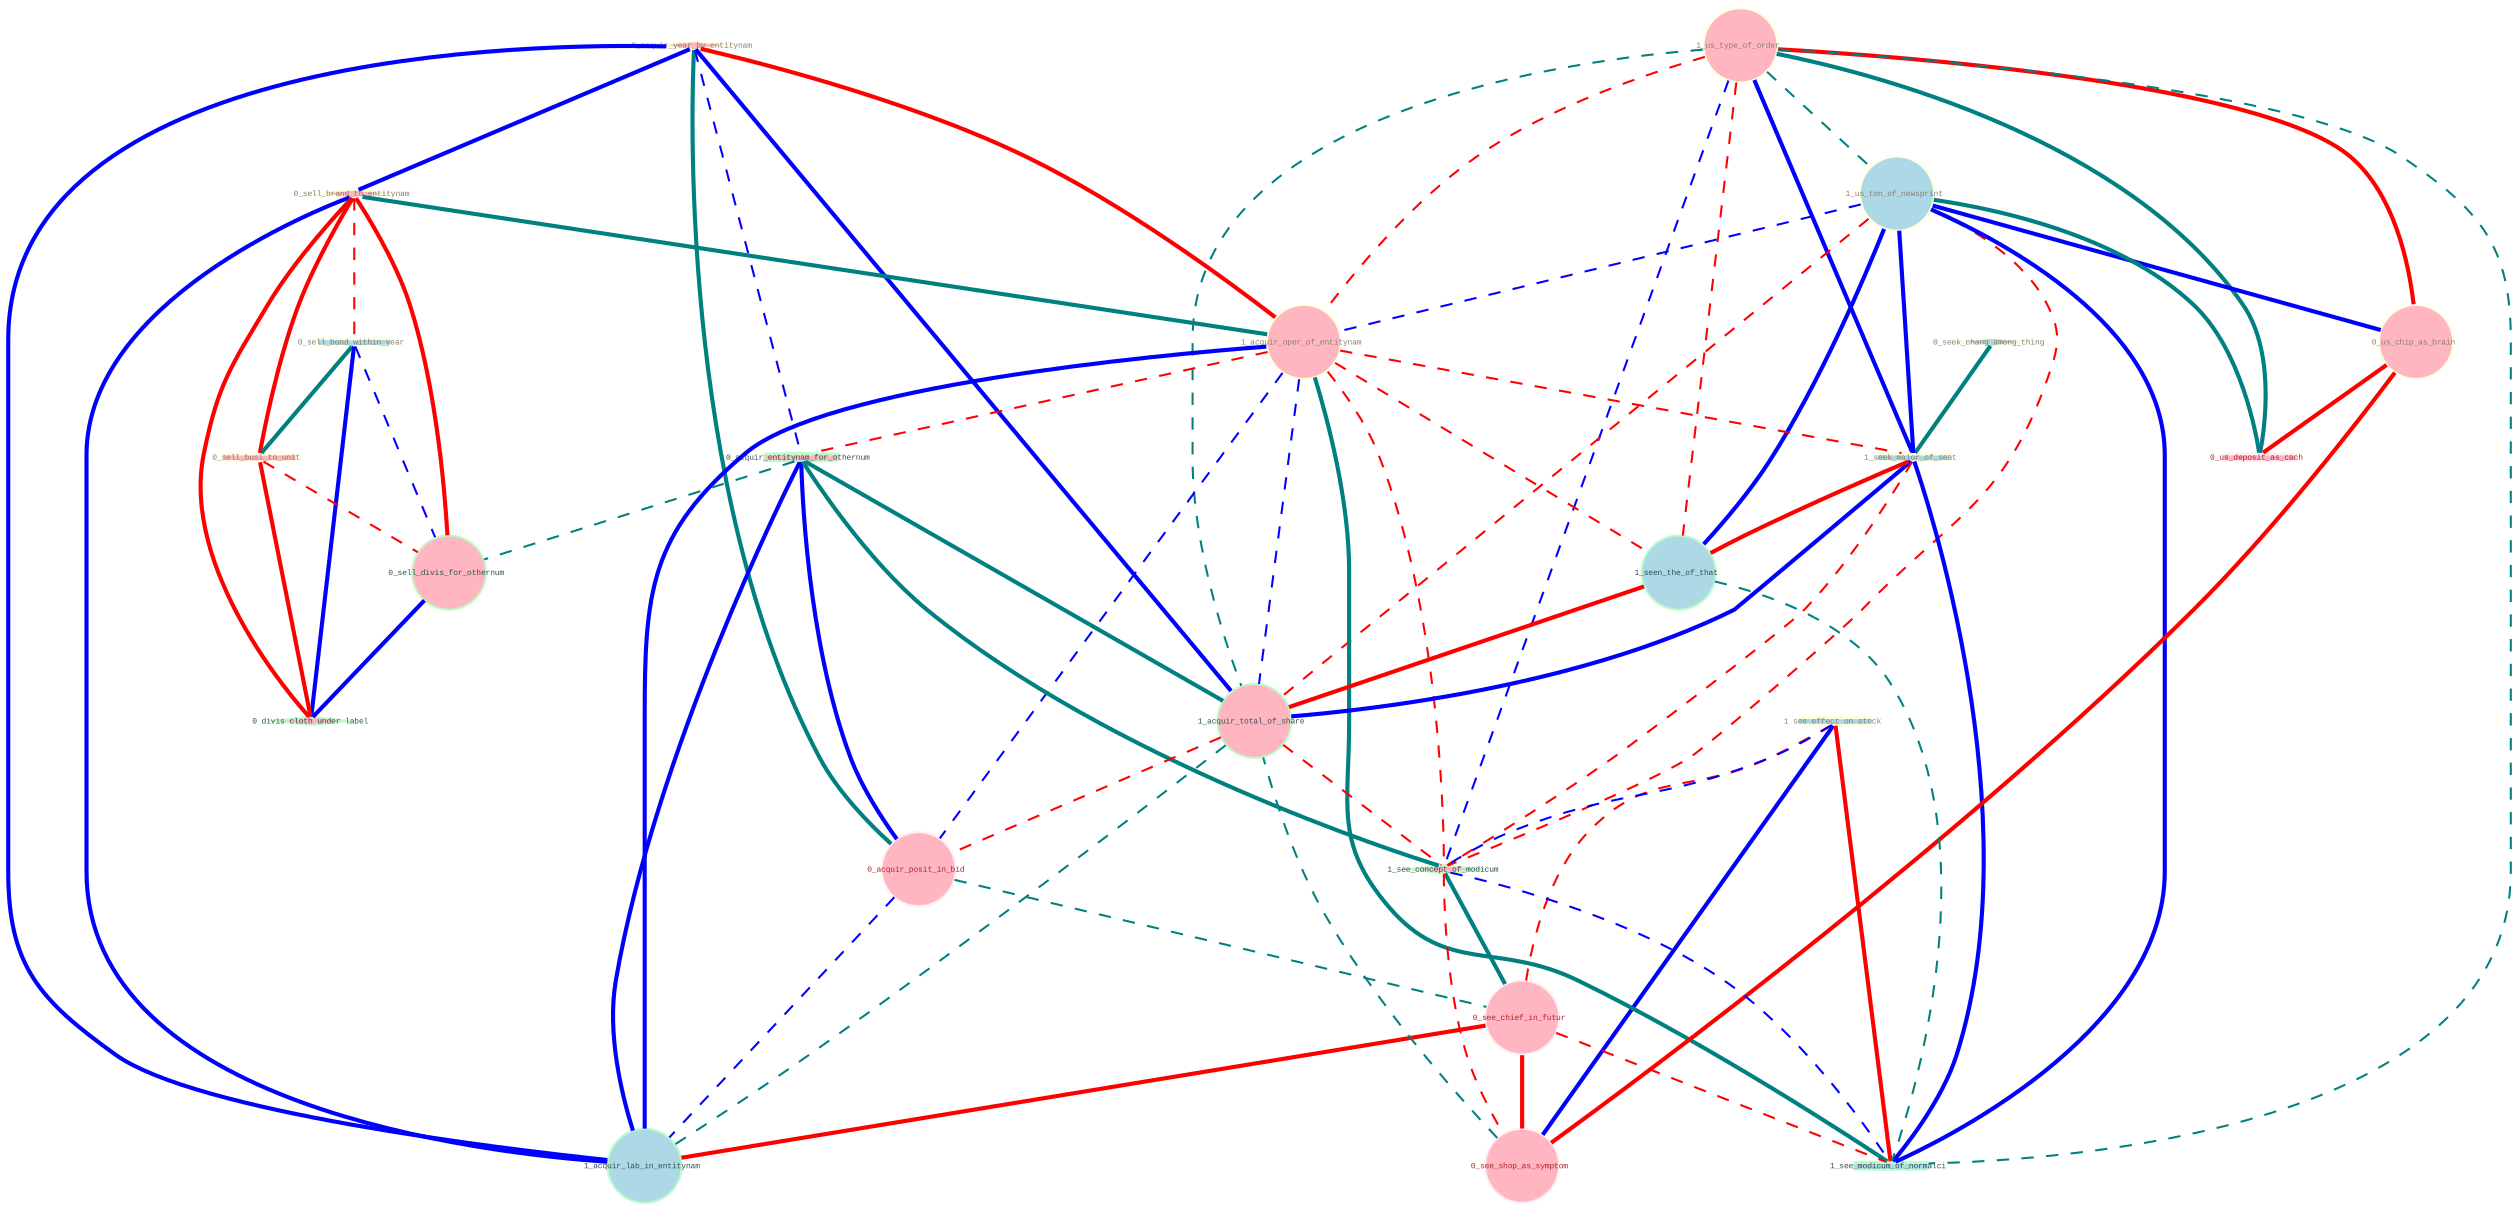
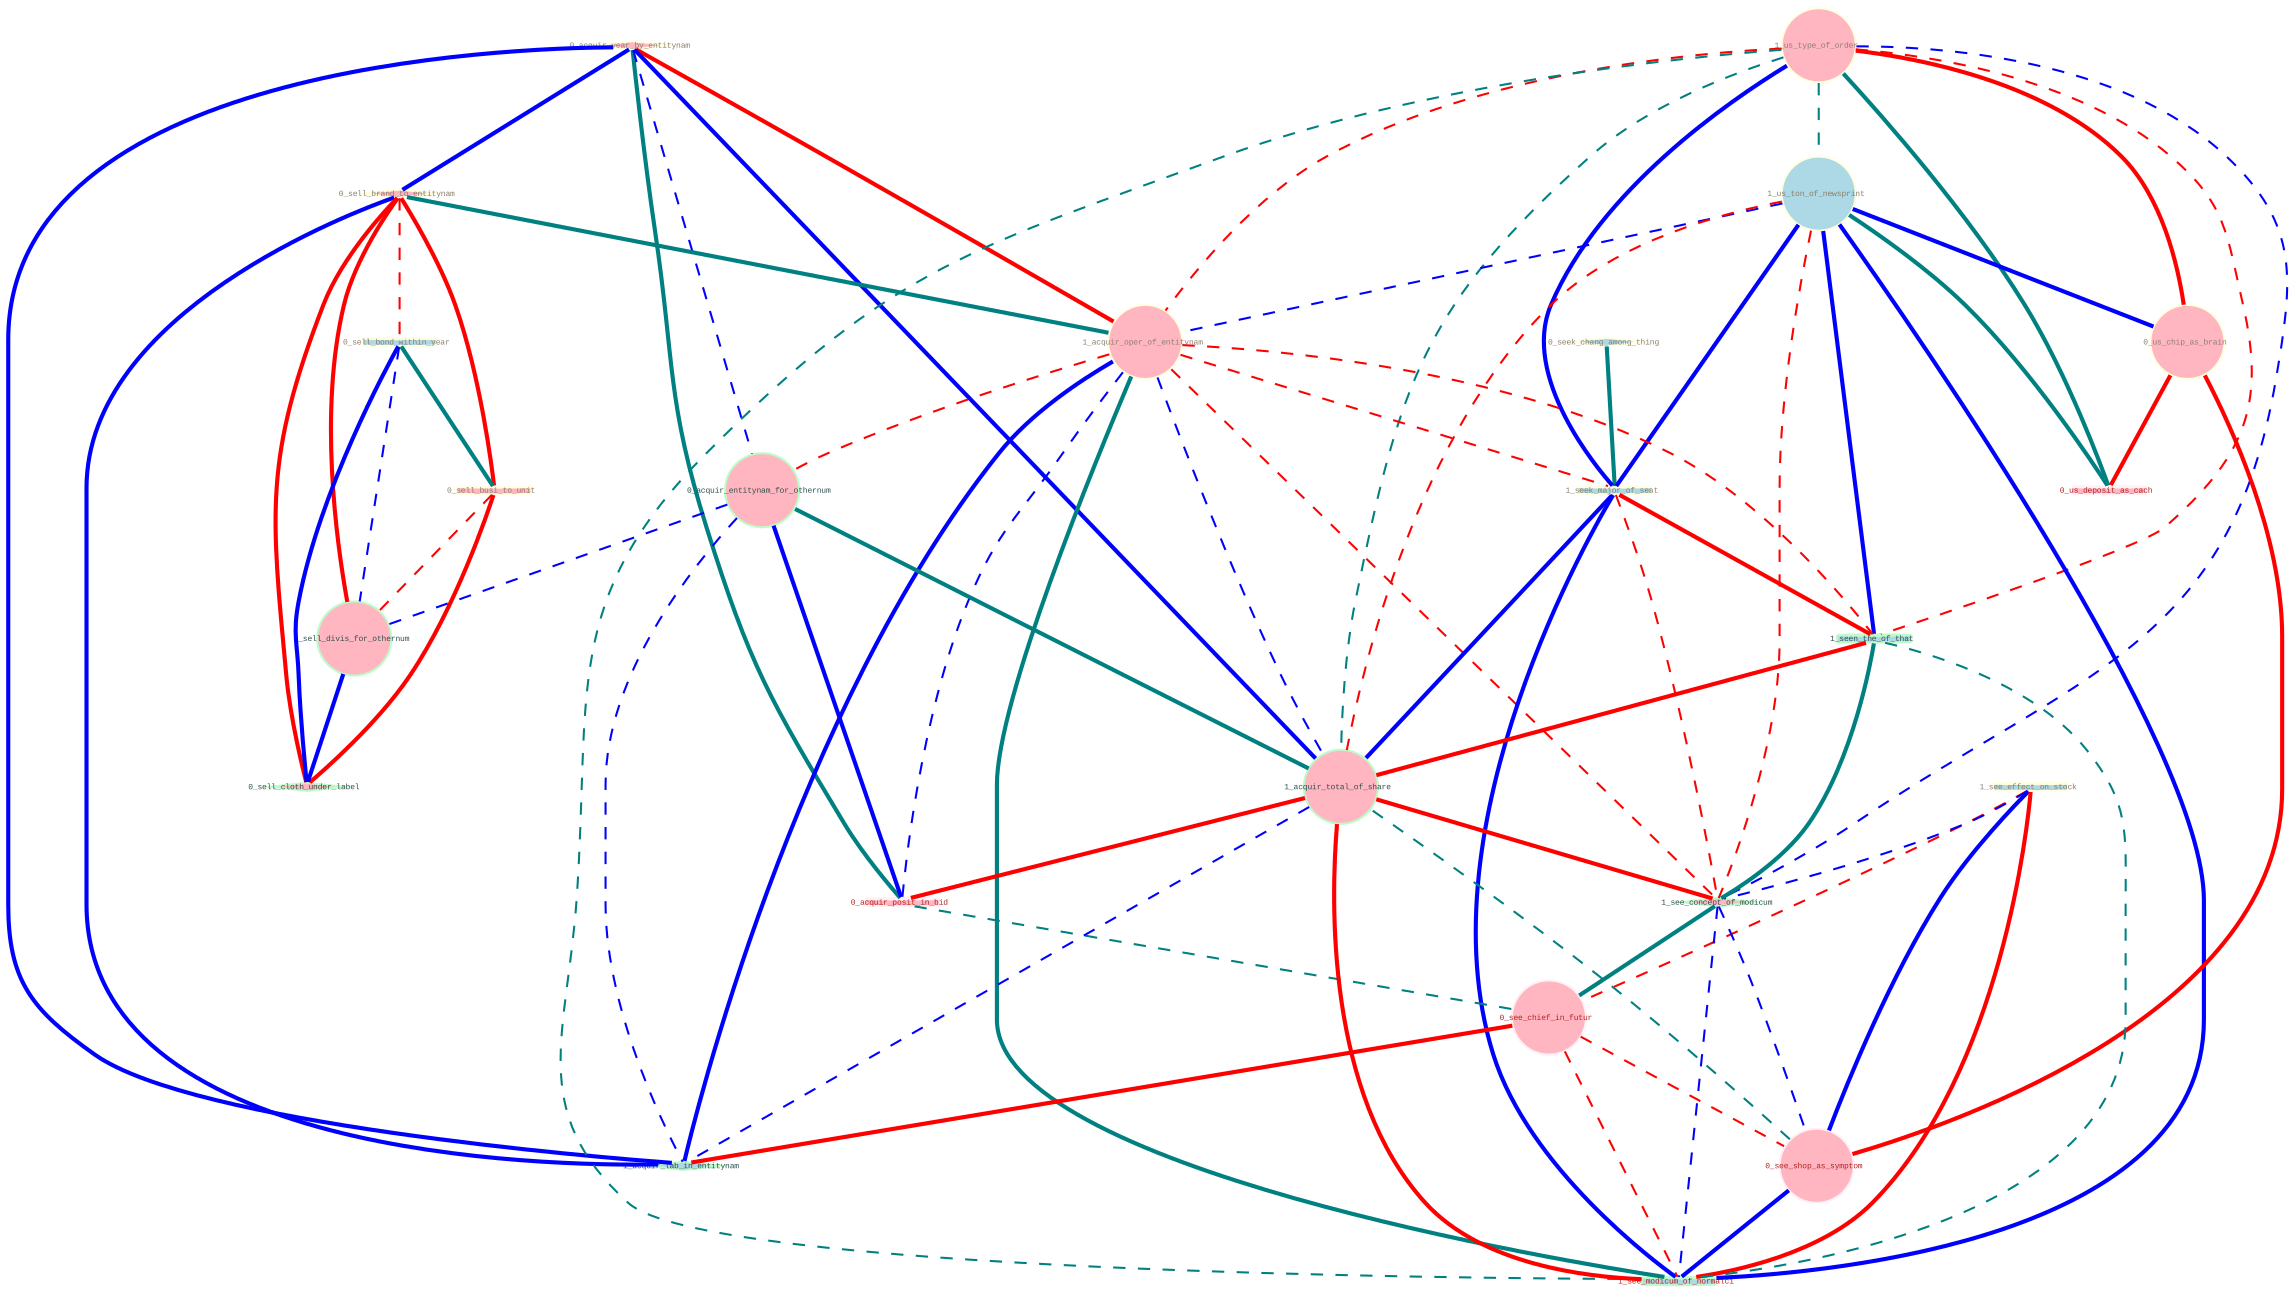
node "0_acquir_entitynam_for_othernum": shape cylinder -> circle
edge "0_acquir_entitynam_for_othernum" -- "0_sell_divis_for_othernum": color teal -> blue
node "1_seen_the_of_that": shape circle -> cylinder
edge "0_acquir_entitynam_for_othernum" -- "1_see_concept_of_modicum": now "1_seen_the_of_that" -- "1_see_concept_of_modicum"
node "0_divis_cloth_under_label": label "0_divis_cloth_under_label" -> "0_sell_cloth_under_label"
edge "0_acquir_entitynam_for_othernum" -- "1_acquir_lab_in_entitynam": style bold -> dashed
edge "1_acquir_total_of_share" -- "0_acquir_posit_in_bid": style dashed -> bold
edge "1_acquir_total_of_share" -- "1_see_concept_of_modicum": style dashed -> bold
node "0_acquir_posit_in_bid": shape circle -> cylinder
edge "1_acquir_total_of_share" -- "1_acquir_lab_in_entitynam": color teal -> blue
edge "1_see_concept_of_modicum" -- "0_see_shop_as_symptom": color red -> blue
edge "0_acquir_posit_in_bid" -- "1_acquir_lab_in_entitynam": removed
edge "0_see_chief_in_futur" -- "0_see_shop_as_symptom": style bold -> dashed
edge "1_acquir_total_of_share" -- "1_see_modicum_of_normalci": added
node "1_acquir_lab_in_entitynam": shape circle -> diamond
node "1_see_modicum_of_normalci": fontcolor #2f4f4f -> #b22222
edge "0_see_shop_as_symptom" -- "1_see_modicum_of_normalci": added
